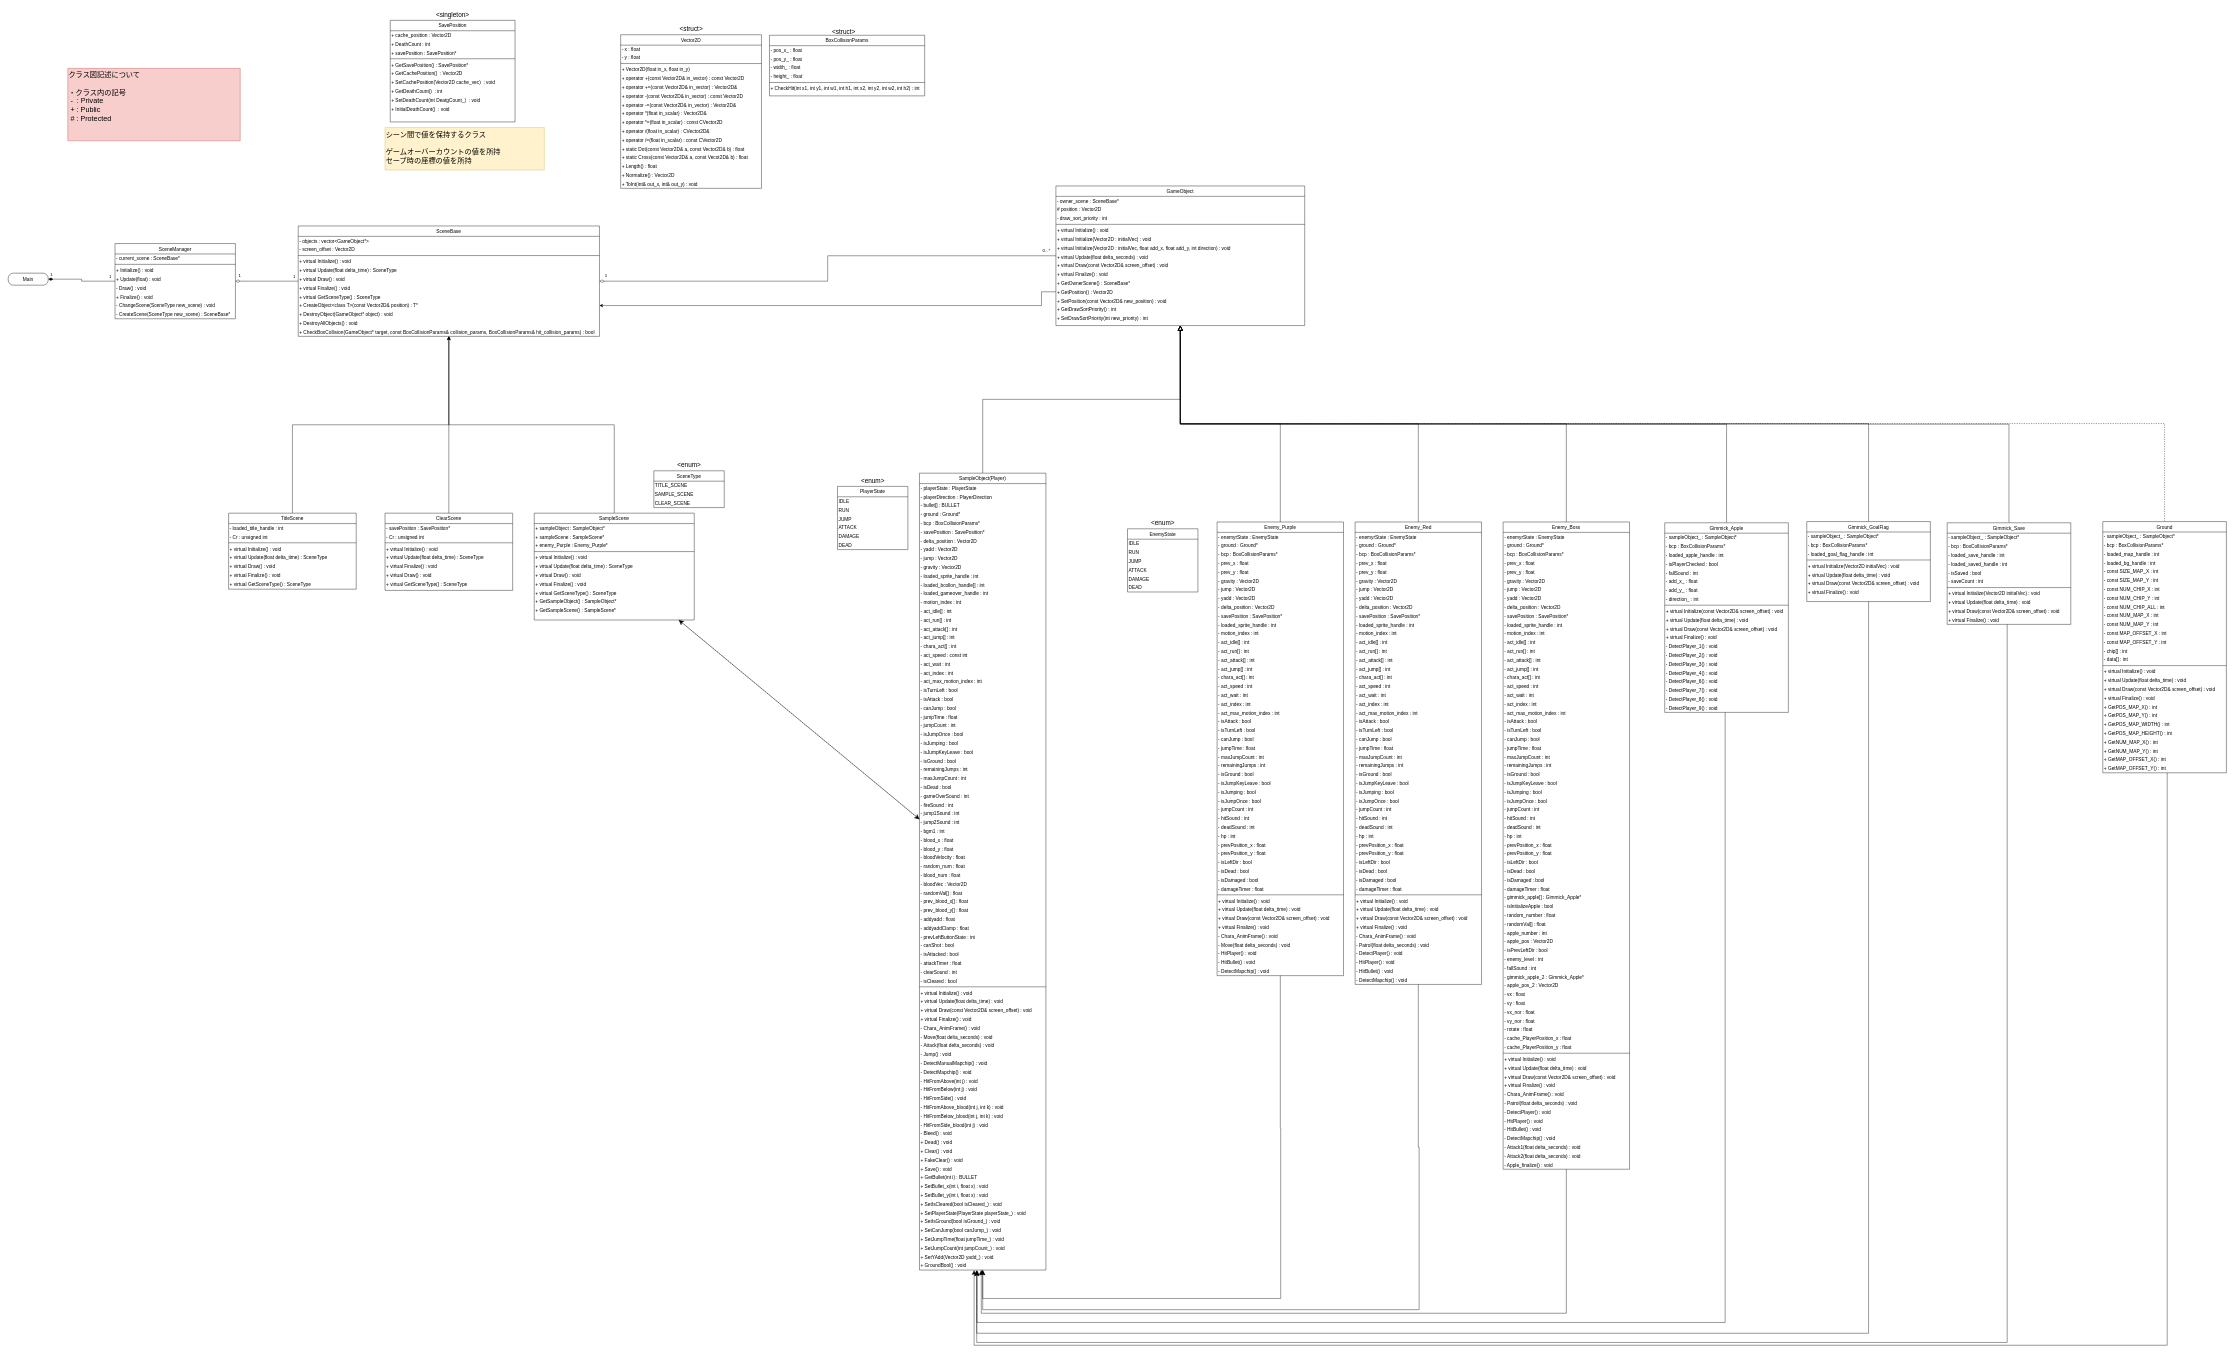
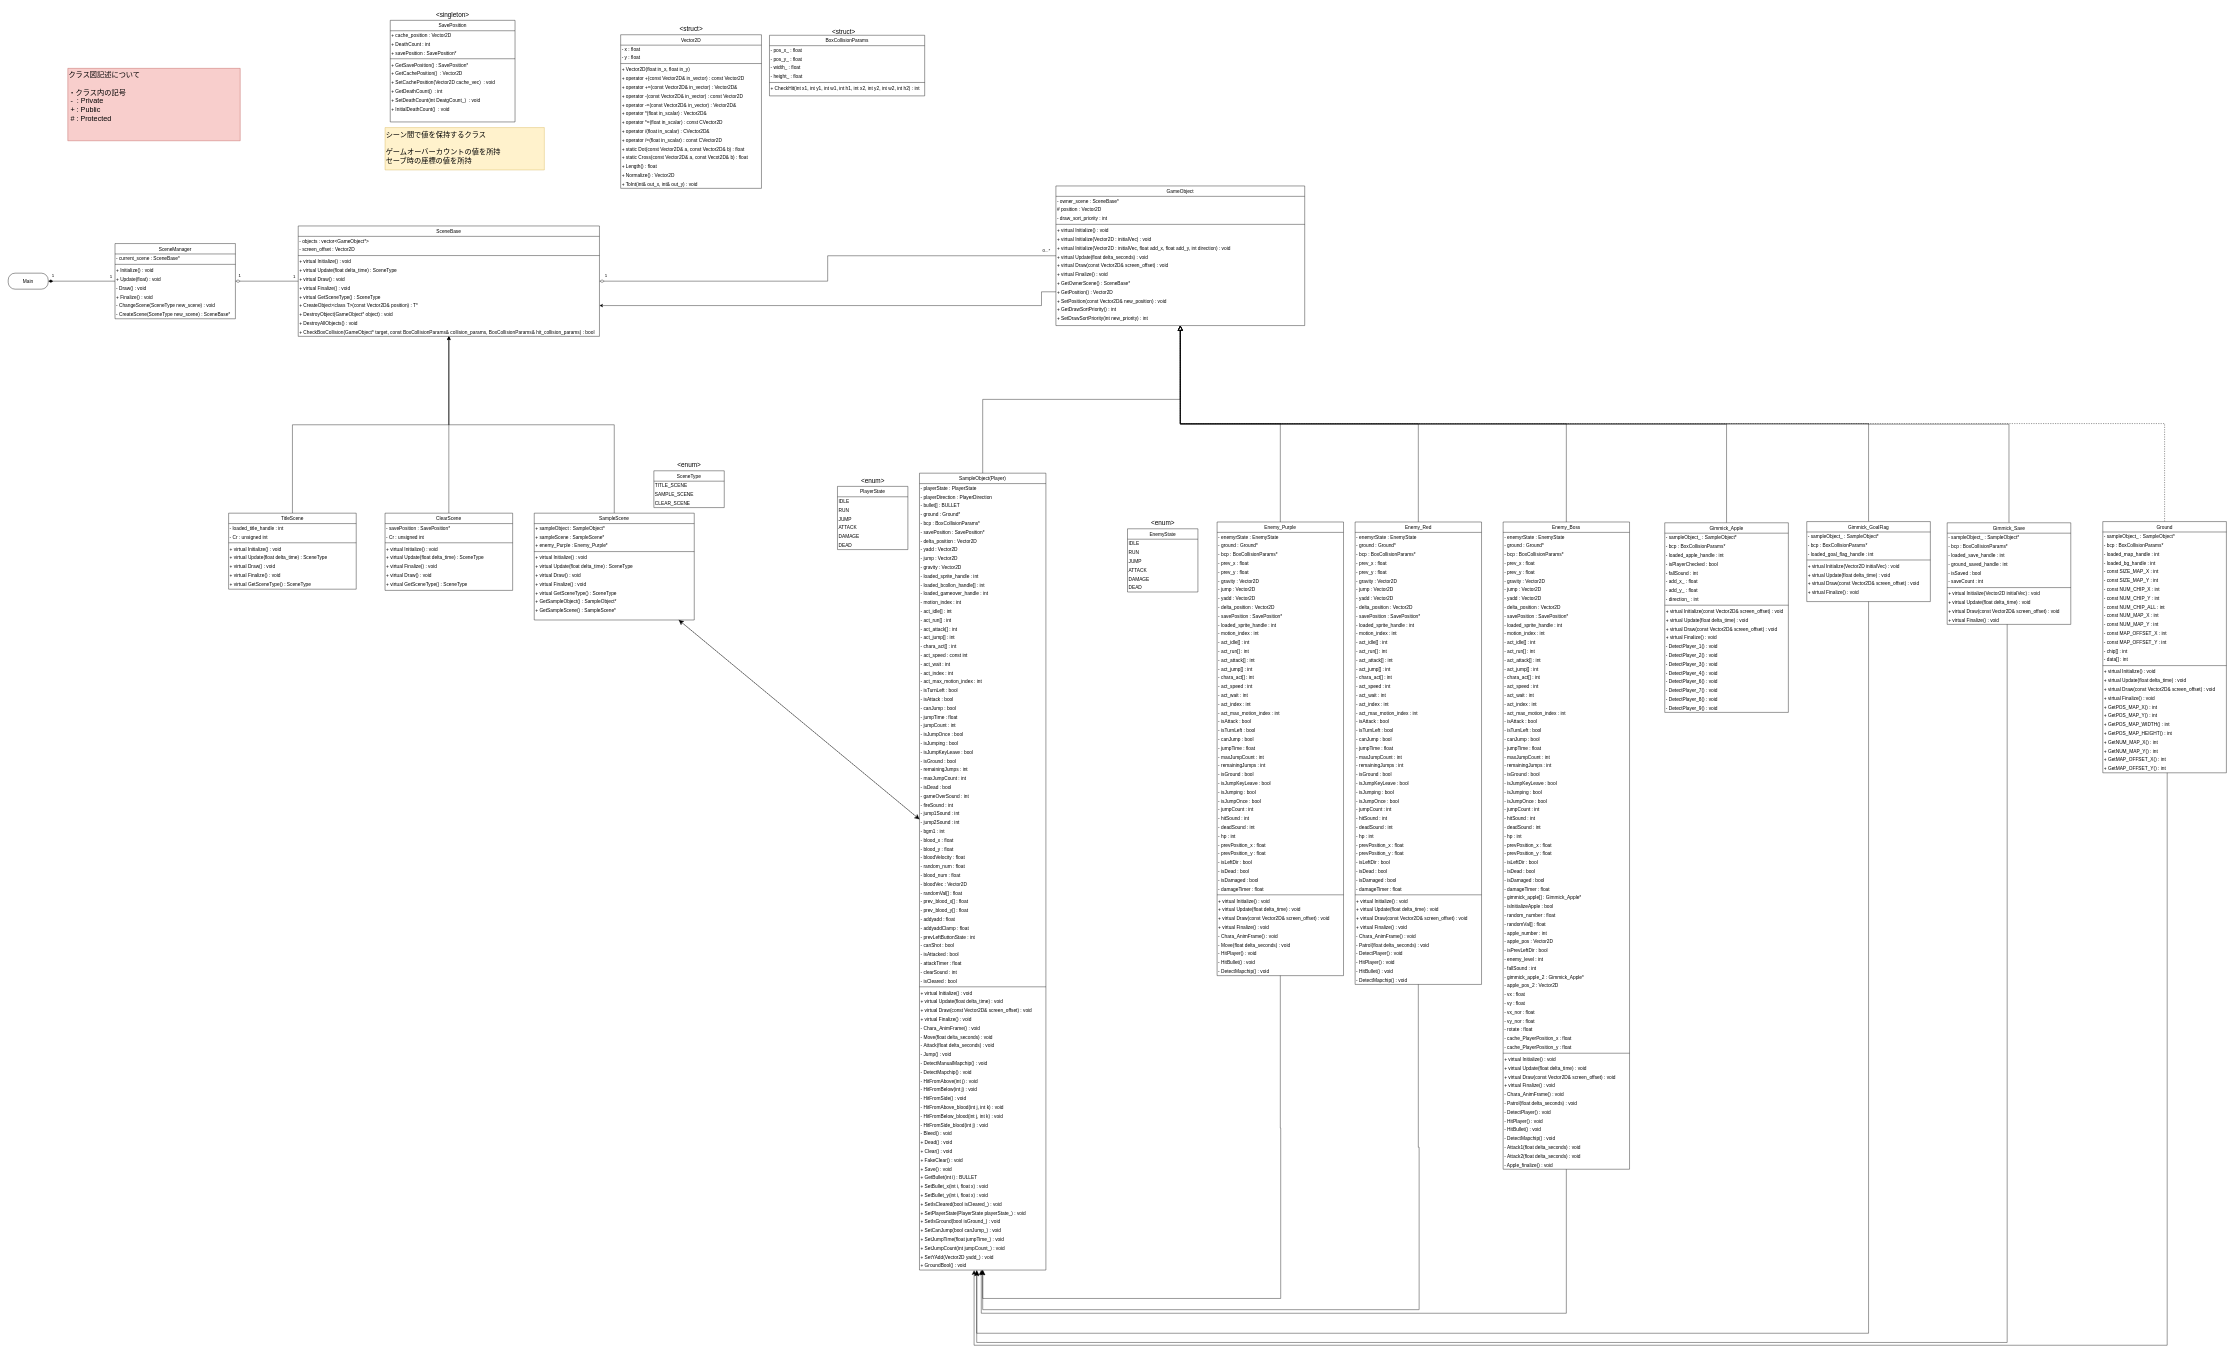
node "Main": size 40x12 -> 40x16
node "- loaded_saved_handle : int": label "- loaded_saved_handle : int" -> "- ground_saved_handle : int"
edge "Gimmick_Apple" -> "+ GroundBool() : void": removed
